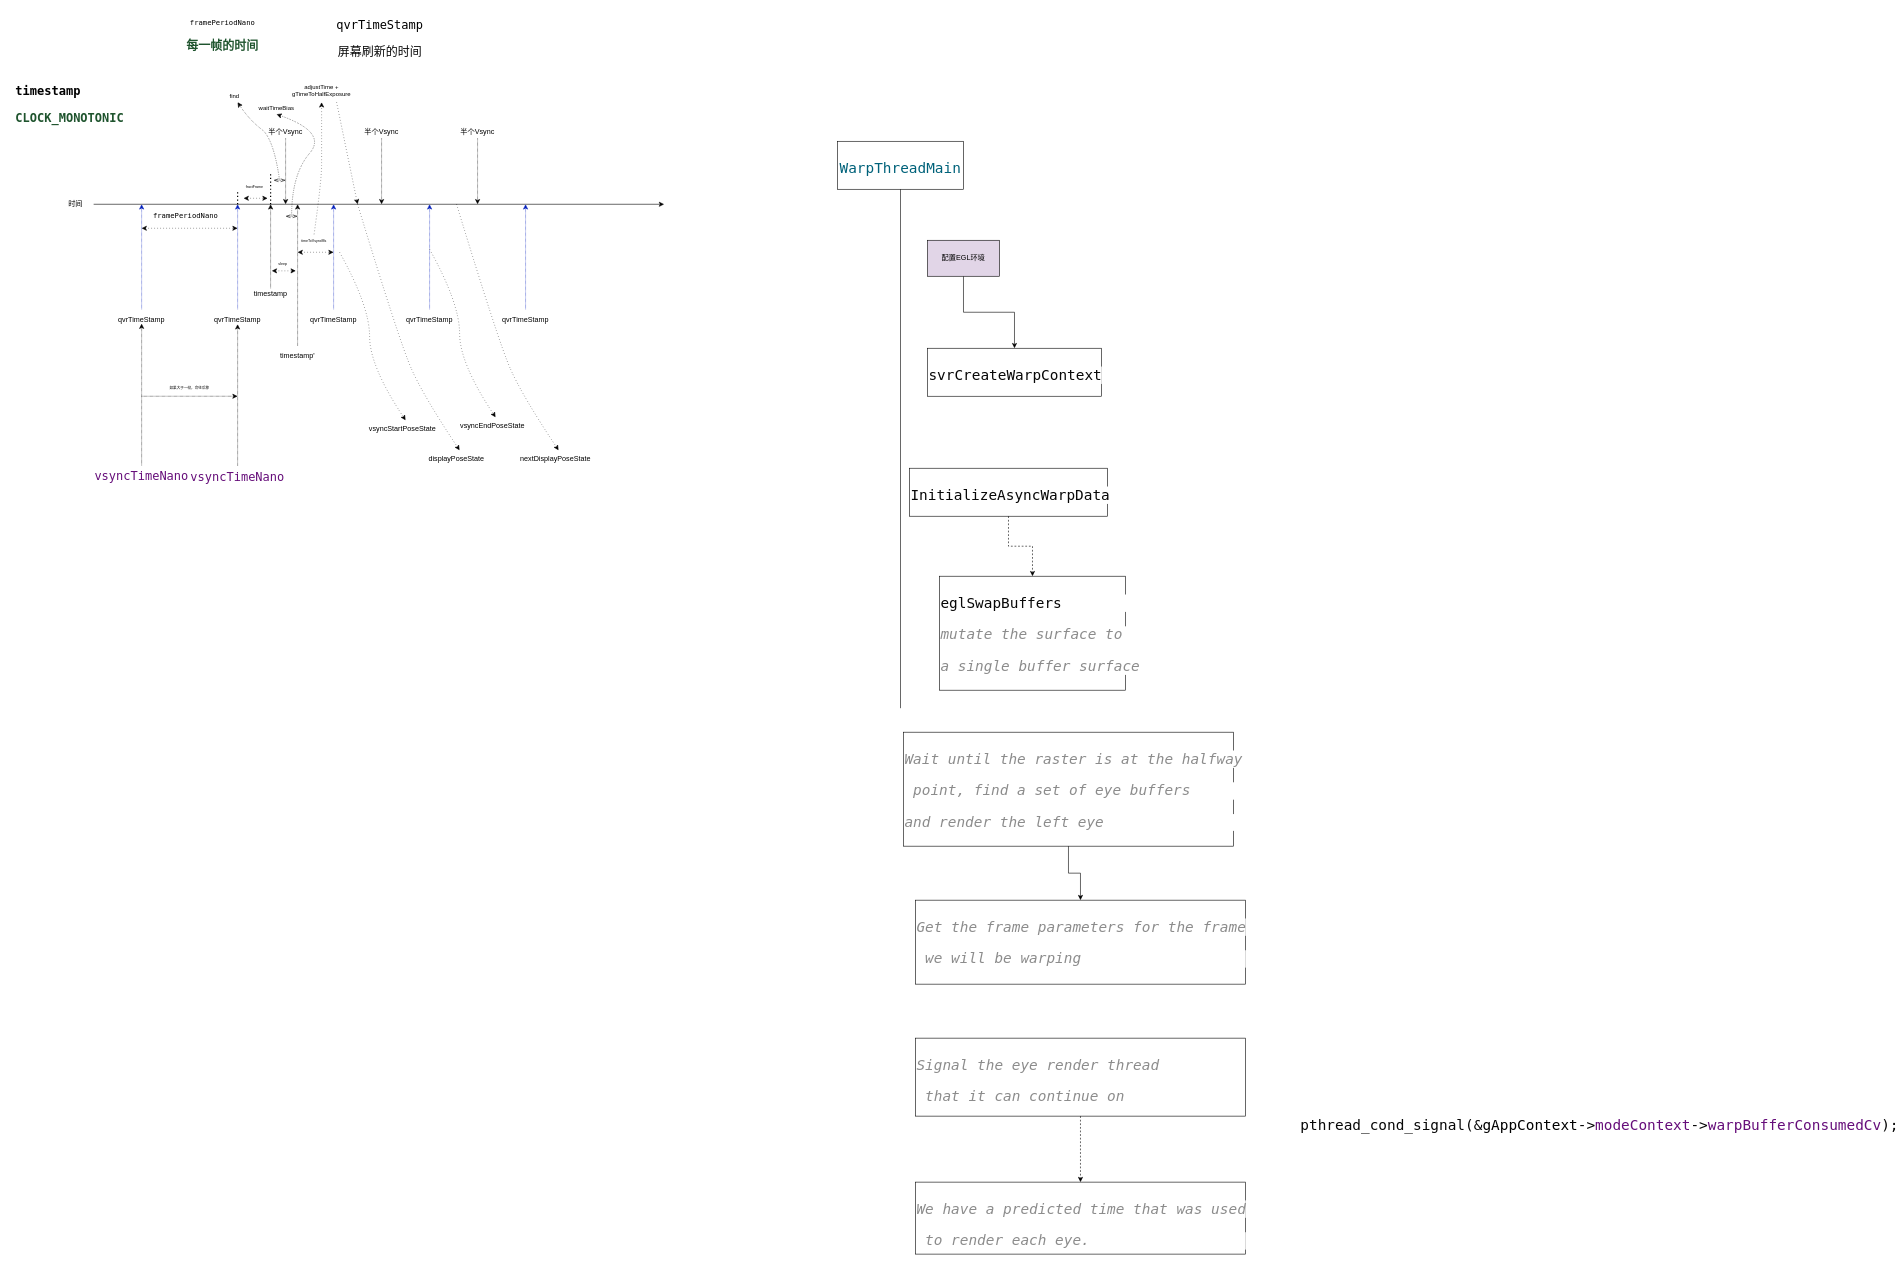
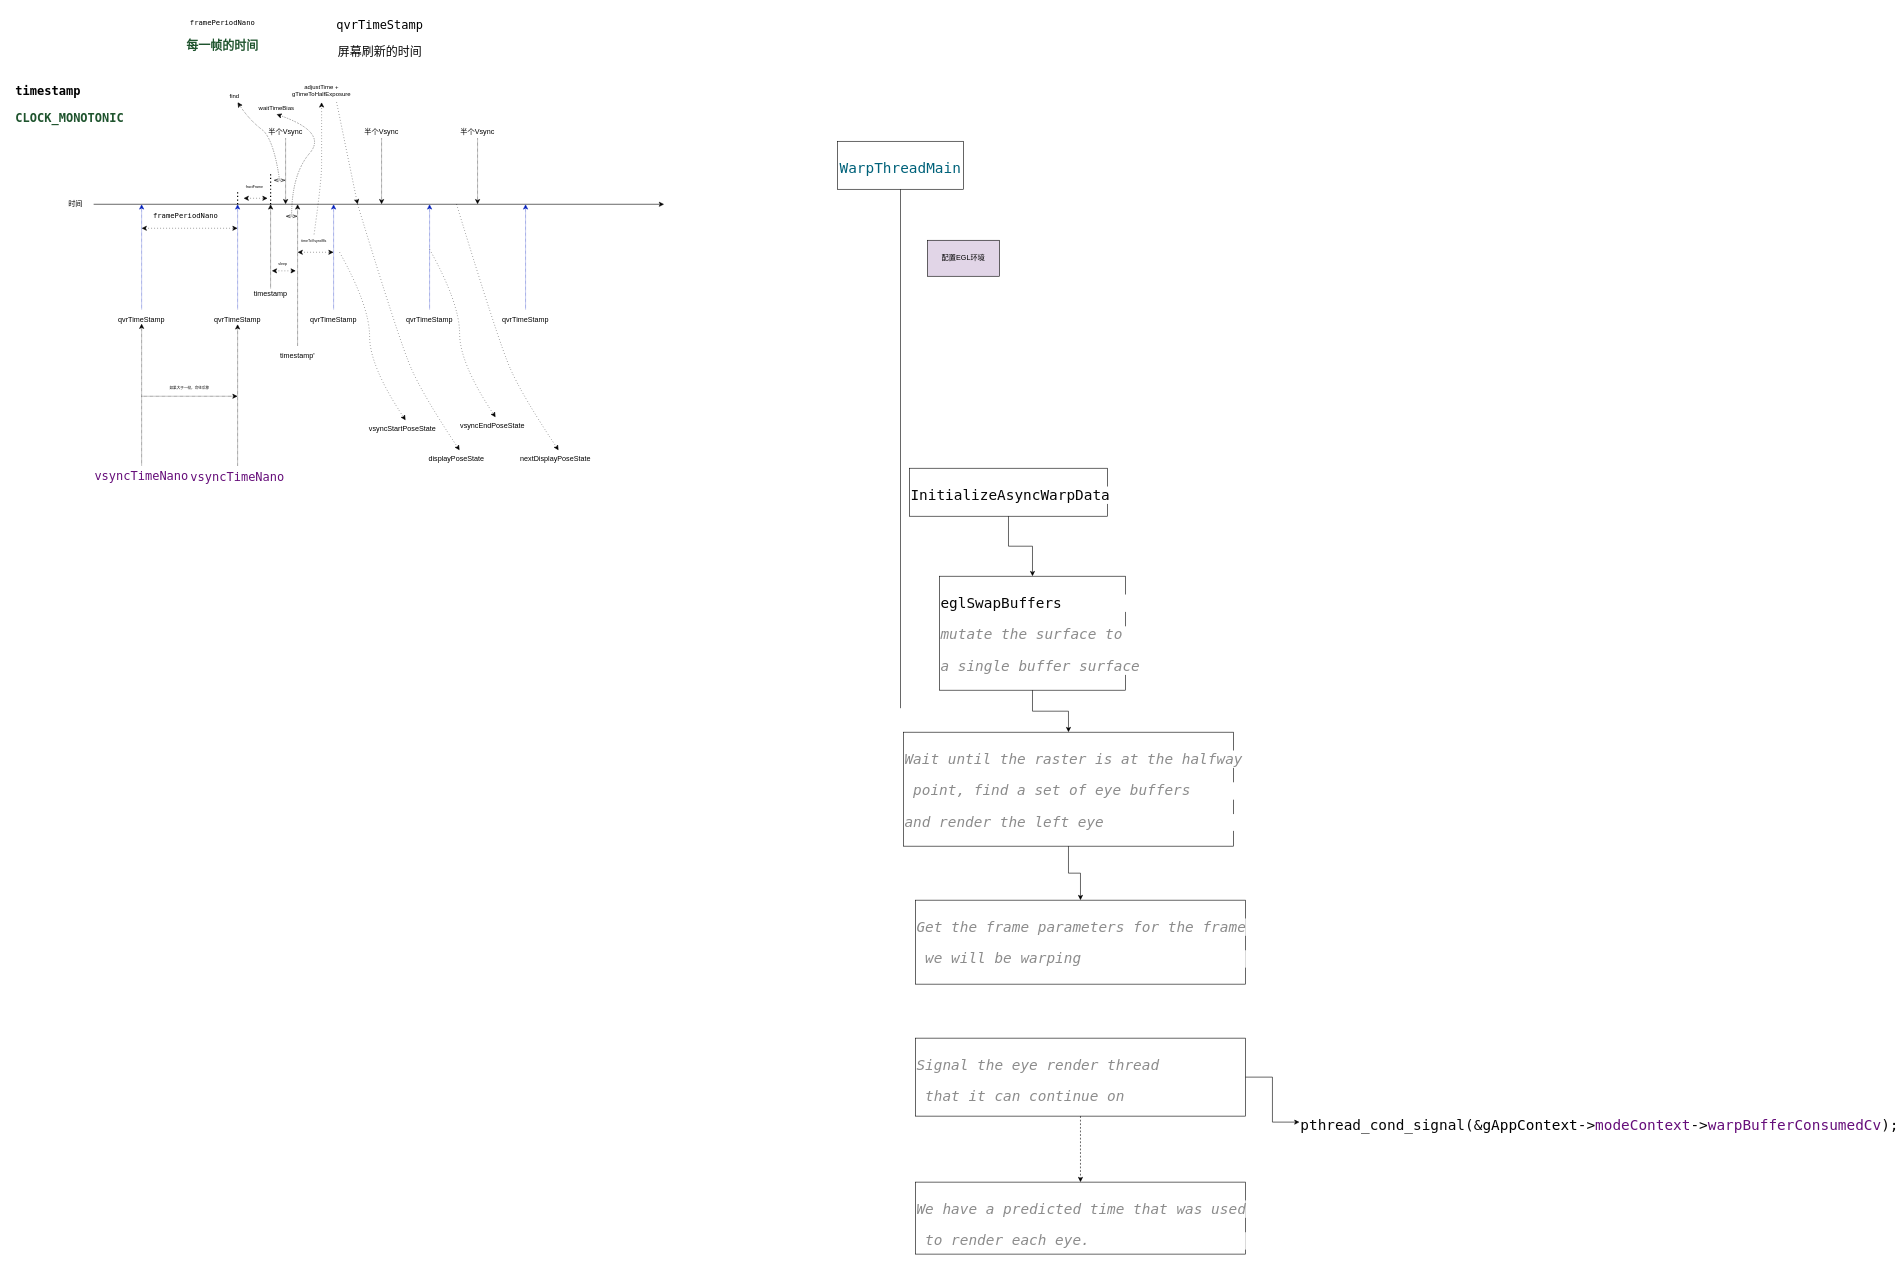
edge "配置EGL环境" -> "svrCreateWarpContext": removed
node "svrCreateWarpContext": removed
edge "InitializeAsyncWarpData" -> "eglSwapBuffersmutate the surface to a single buffer surface": style dashed -> solid
edge "eglSwapBuffersmutate the surface to a single buffer surface" -> "Wait until the raster is at the halfway point, find a set of eye buffers and render the left eye": added
edge "Signal the eye render thread that it can continue on" -> "pthread_cond_signal(&gAppContext->modeContext->warpBufferConsumedCv);": added
